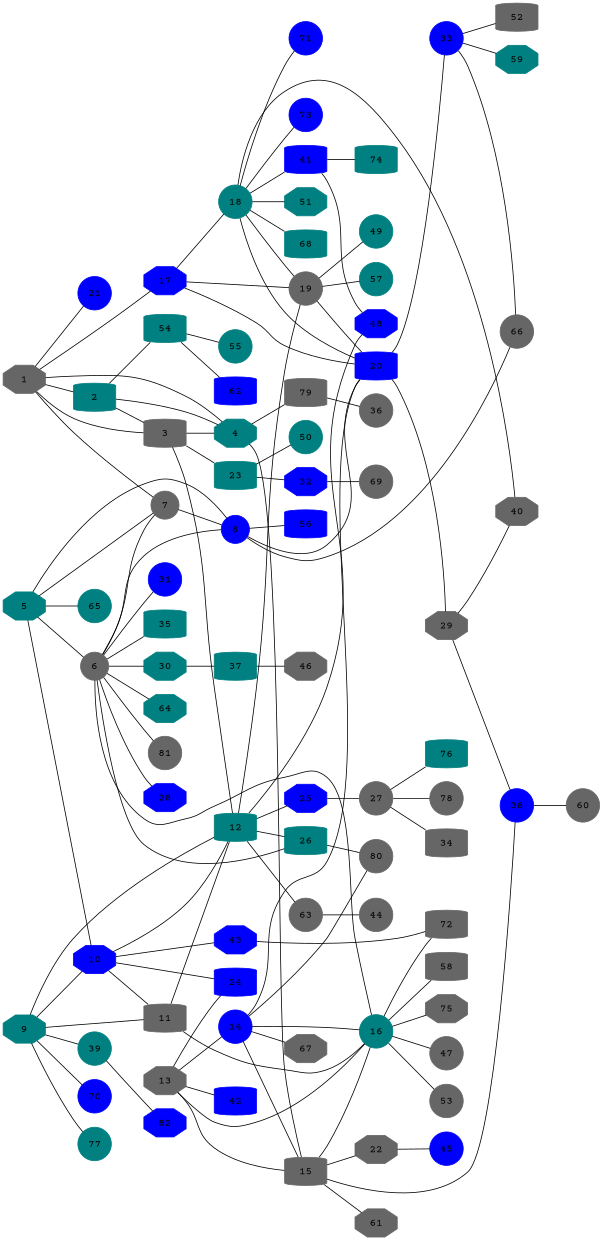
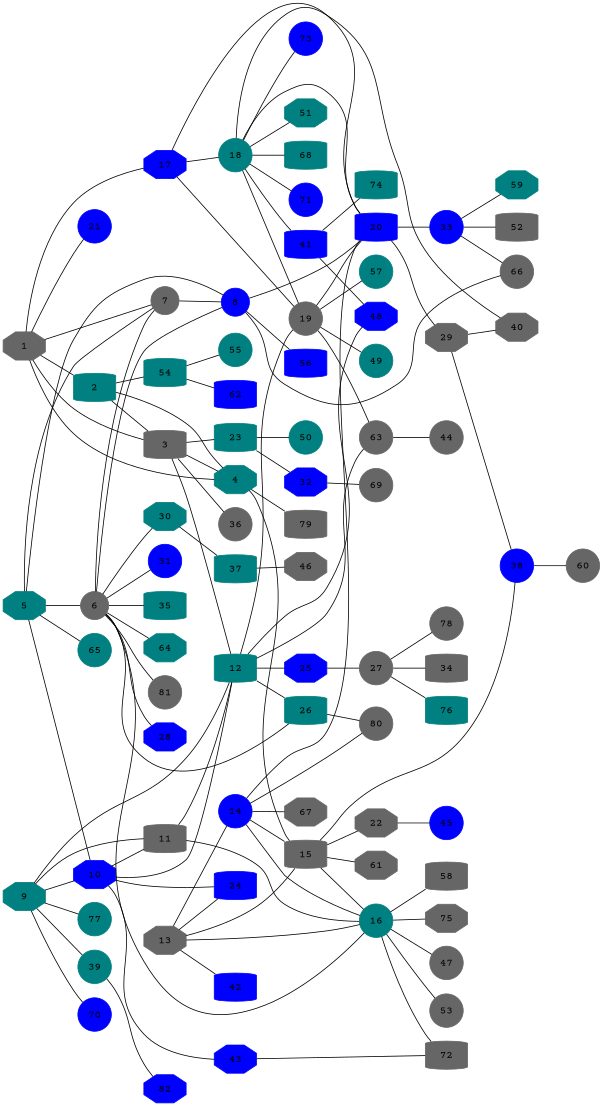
edge "19" -- "63": added
edge "79" -- "36": now "3" -- "36"
